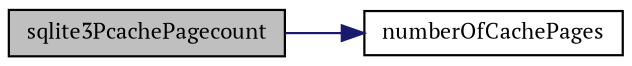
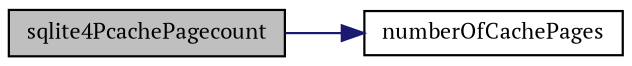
node "sqlite3PcachePagecount": label "sqlite3PcachePagecount" -> "sqlite4PcachePagecount"
